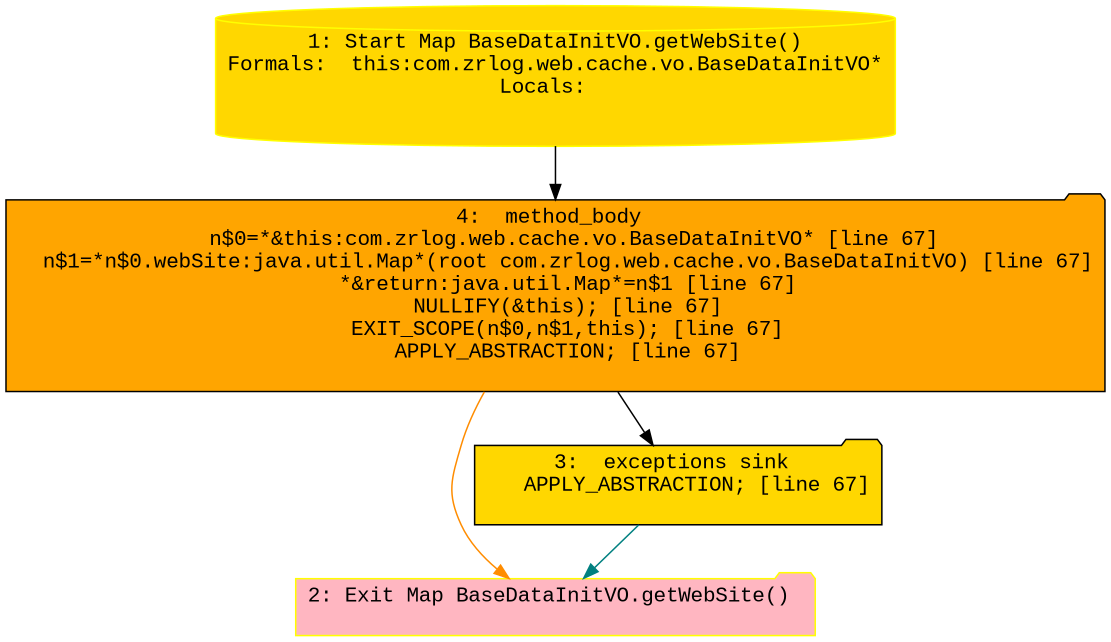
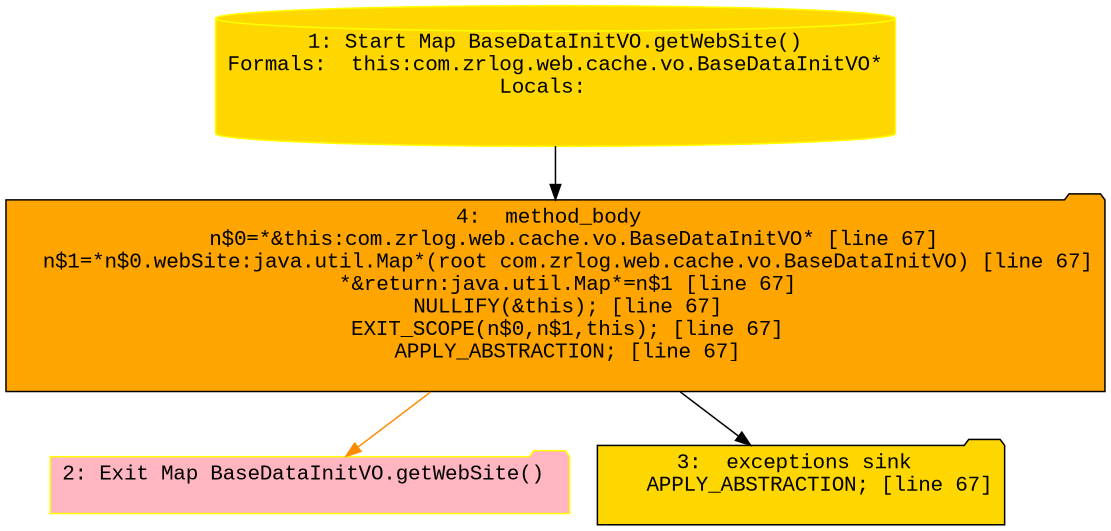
edge "3:  exceptions sink APPLY_ABSTRACTION; [line 67]" -> "2: Exit Map BaseDataInitVO.getWebSite()": removed
